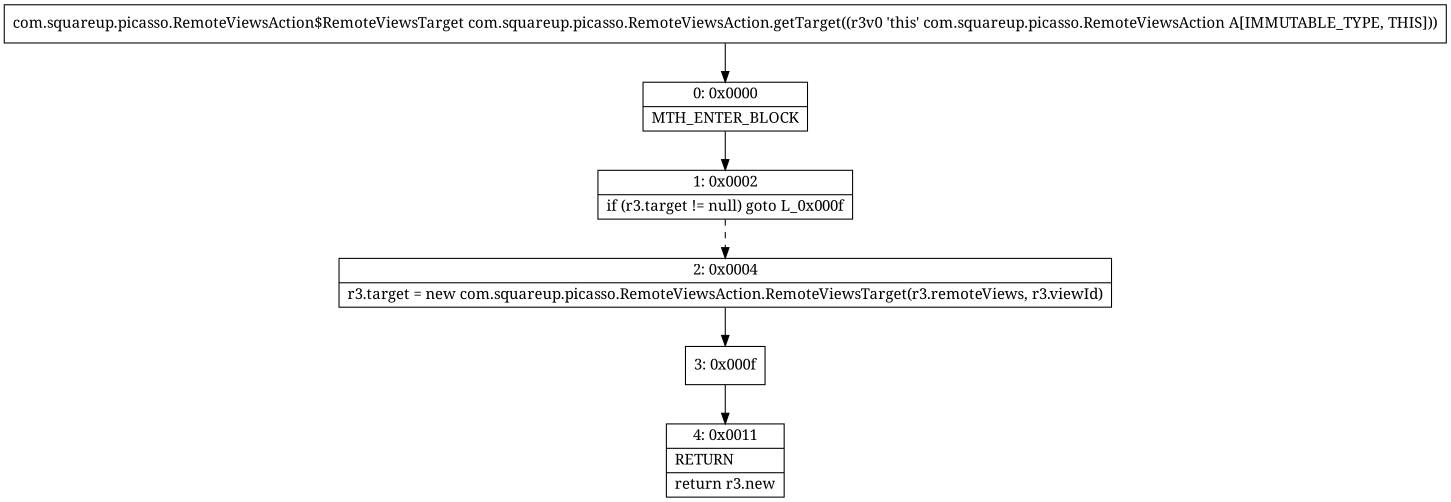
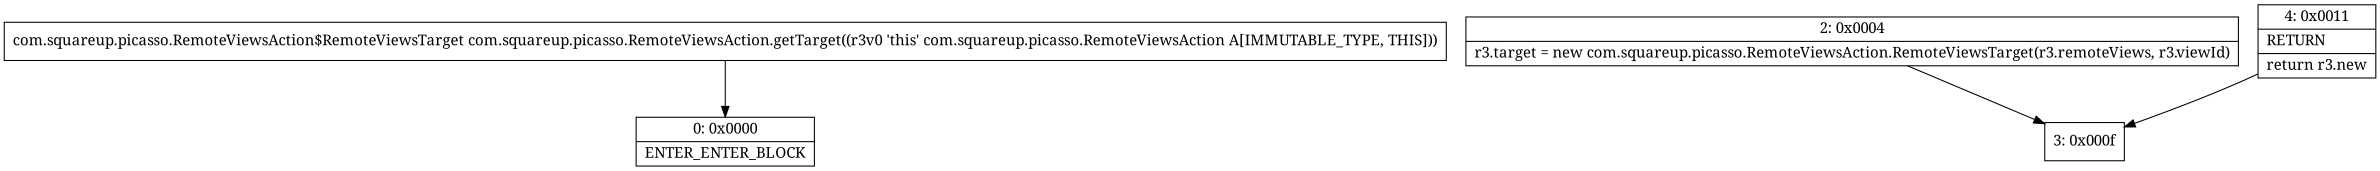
node "0: 0x0000": text "MTH_ENTER_BLOCK" -> "ENTER_ENTER_BLOCK"
node "1: 0x0002": removed
edge "3: 0x000f" -> "4: 0x0011": reversed
